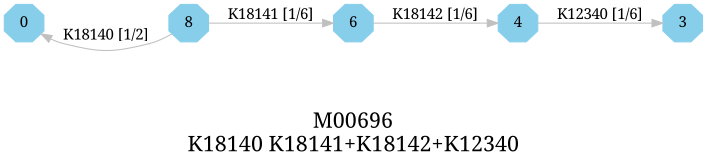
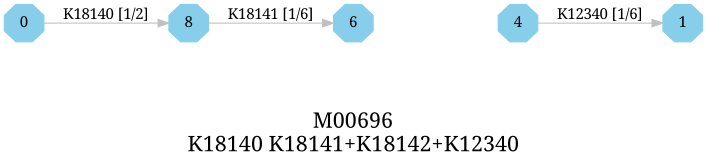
edge "6" -> "4": removed, label "K18142 [1/6]"
node "3": label "3" -> "1"
edge "8" -> "0": reversed
